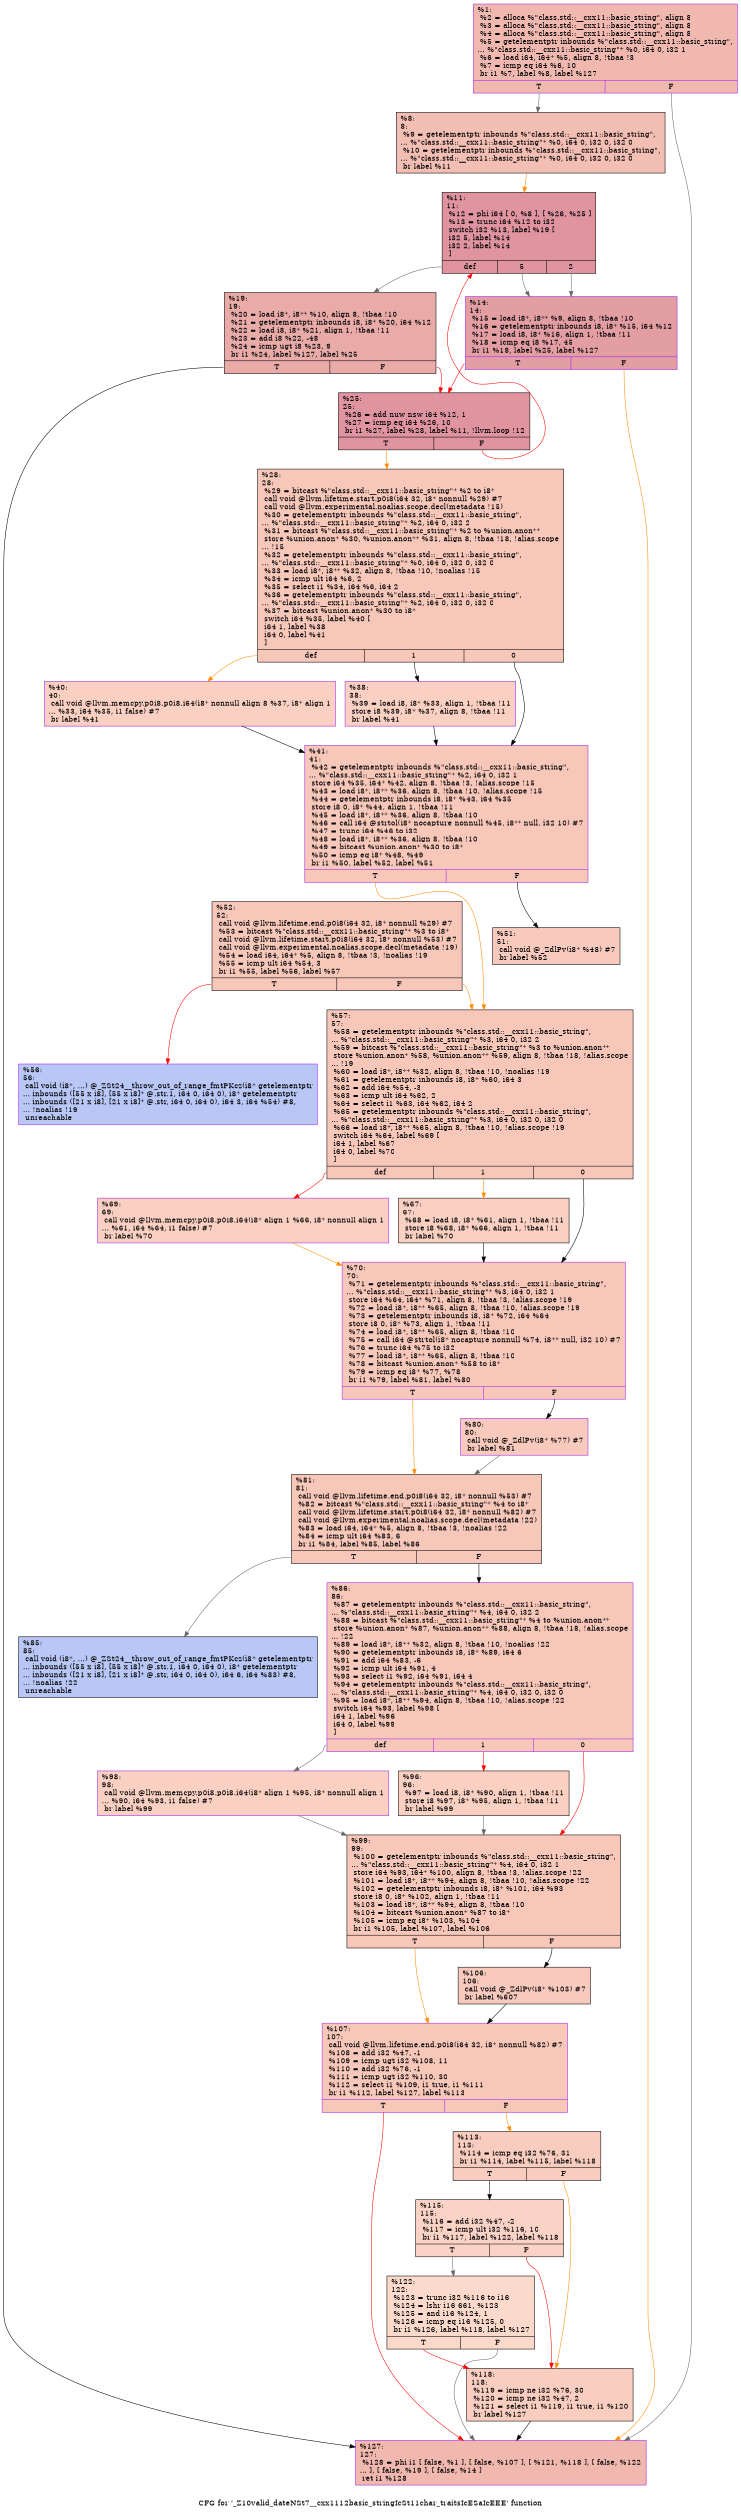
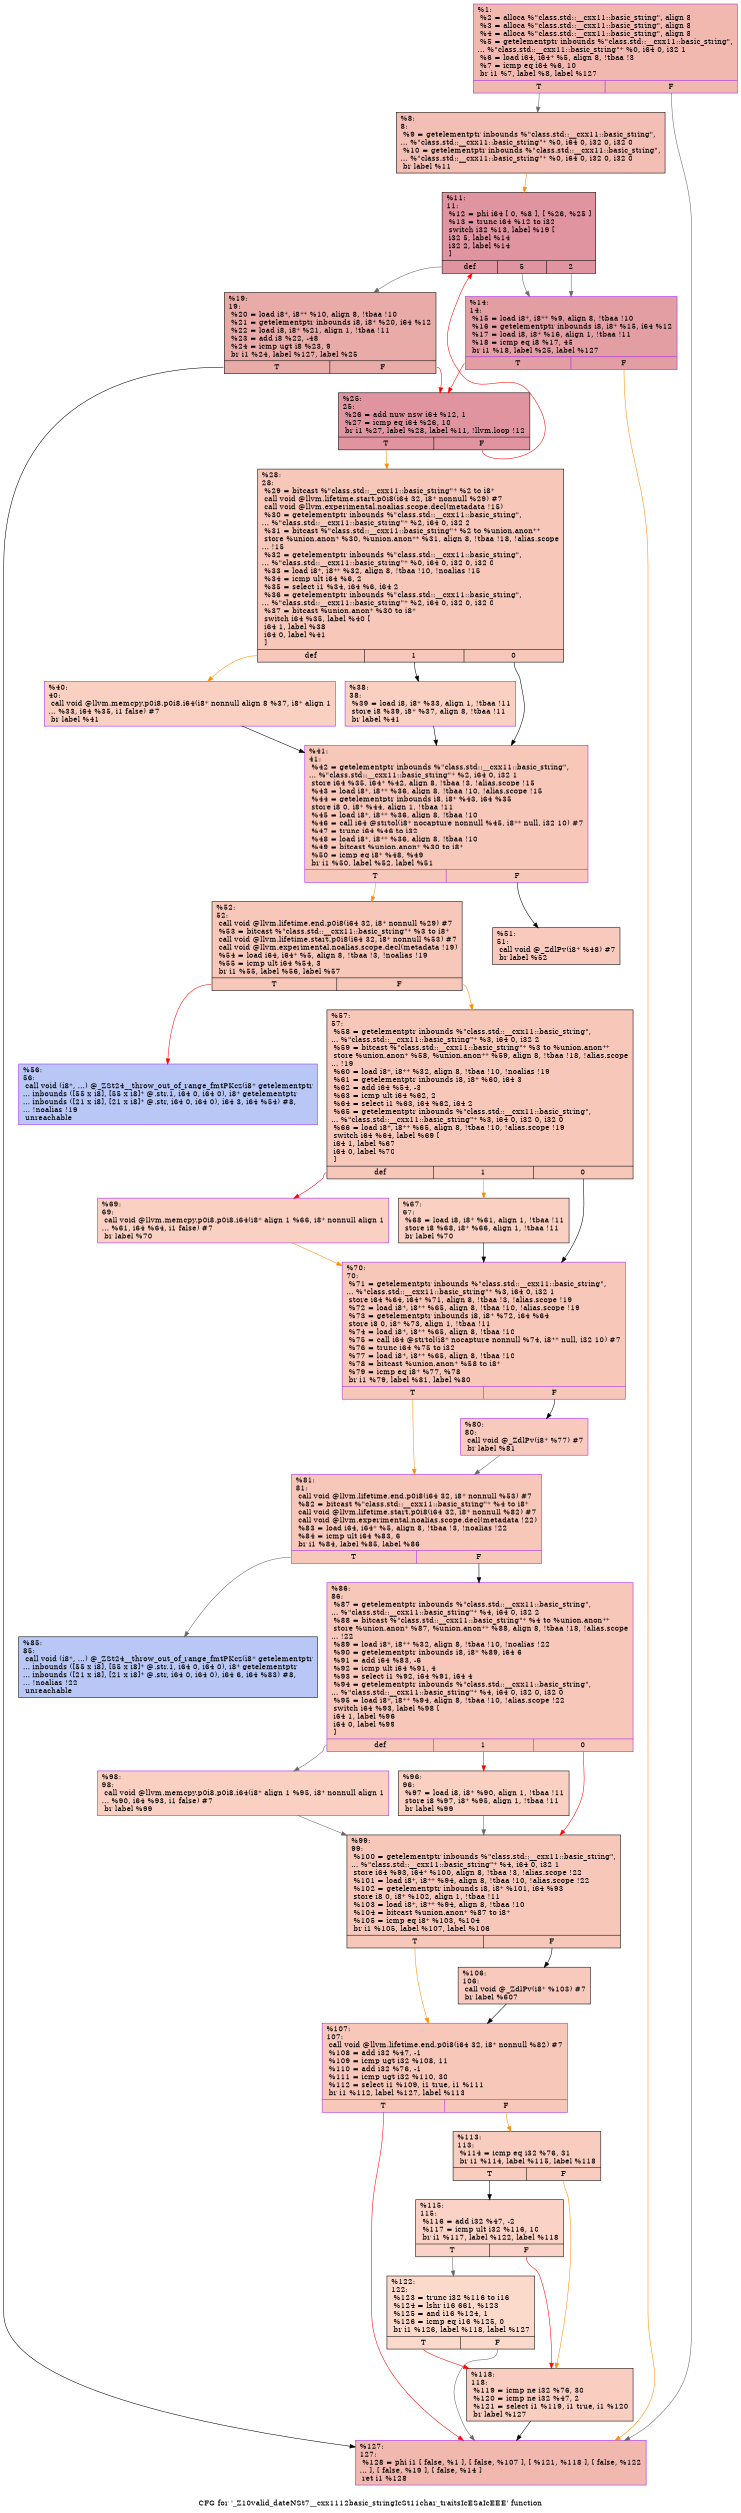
edge "%41:" -> "%57:": now "%41:" -> "%52:"
node "%81:": color black -> purple
